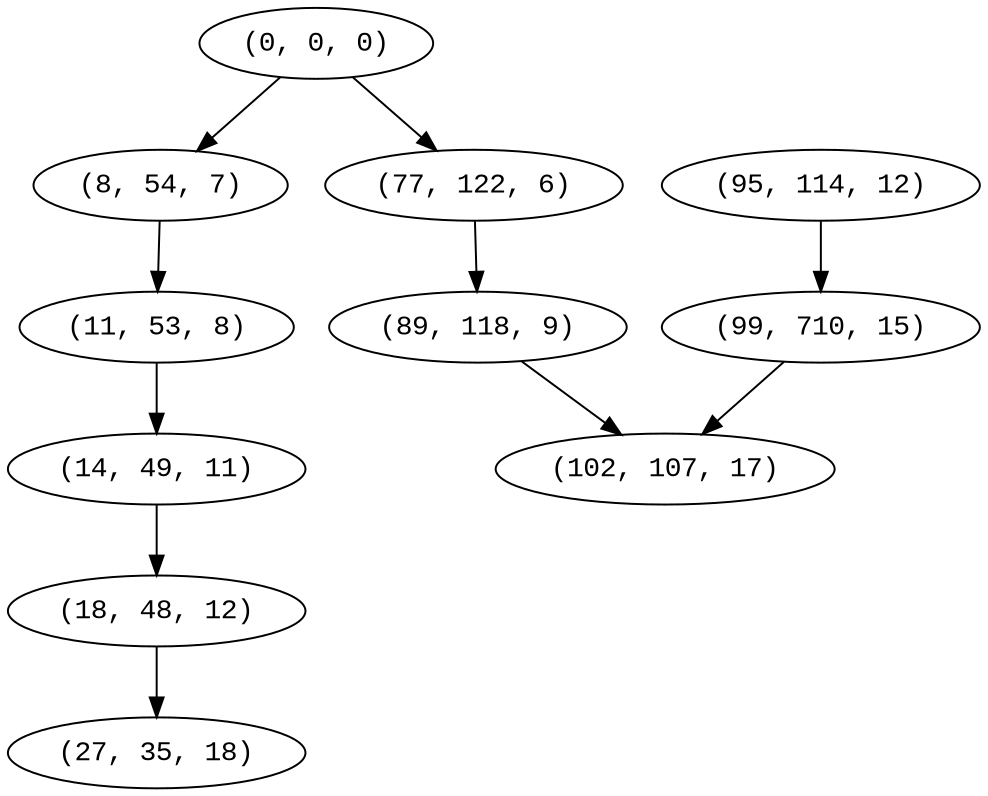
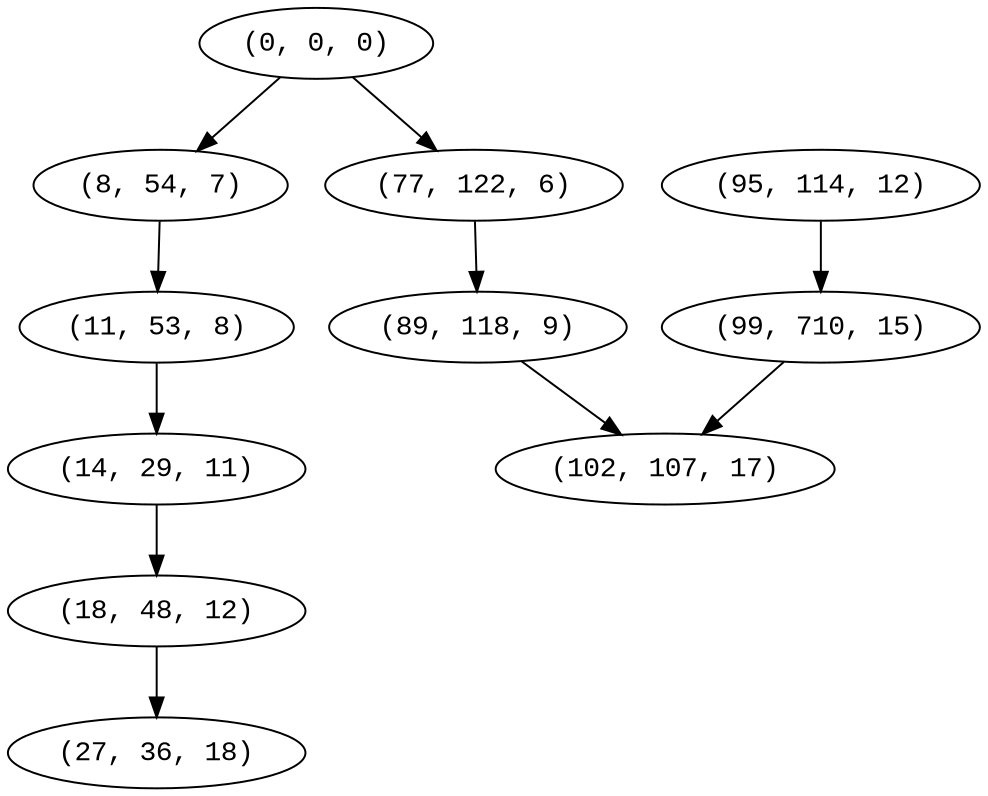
node "(14, 49, 11)": label "(14, 49, 11)" -> "(14, 29, 11)"
node "(27, 35, 18)": label "(27, 35, 18)" -> "(27, 36, 18)"
